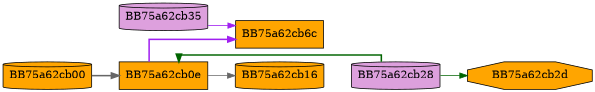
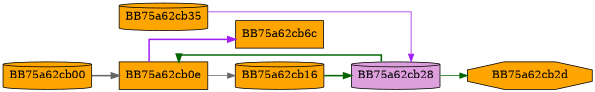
node "BB75a62cb35": fillcolor plum -> orange
edge "BB75a62cb35" -> "BB75a62cb6c": now "BB75a62cb35" -> "BB75a62cb28"
edge "BB75a62cb16" -> "BB75a62cb28": added
